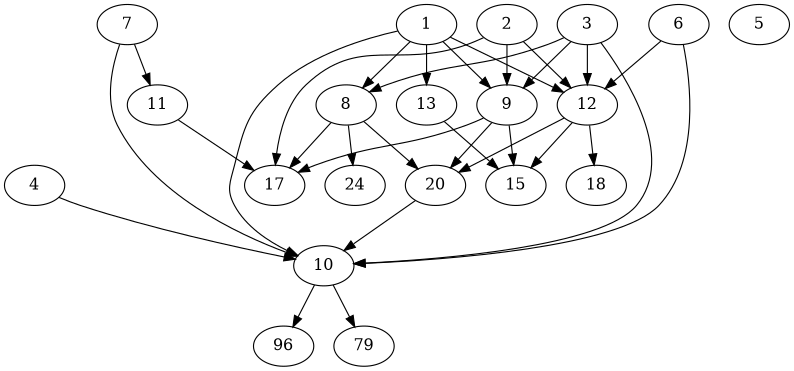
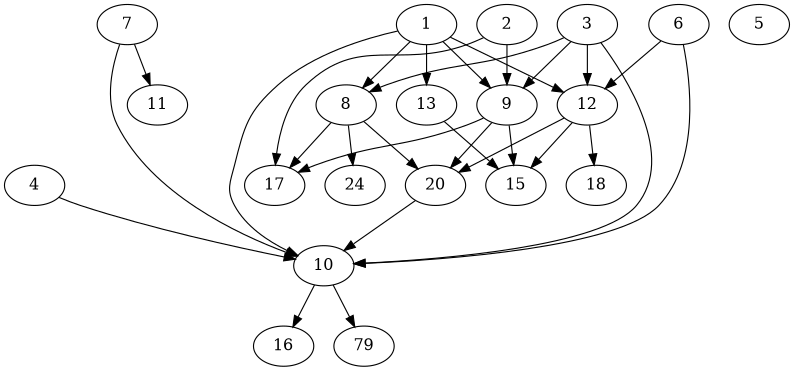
edge "2" -> "12": removed
edge "11" -> "17": removed
node "96": label "96" -> "16"
